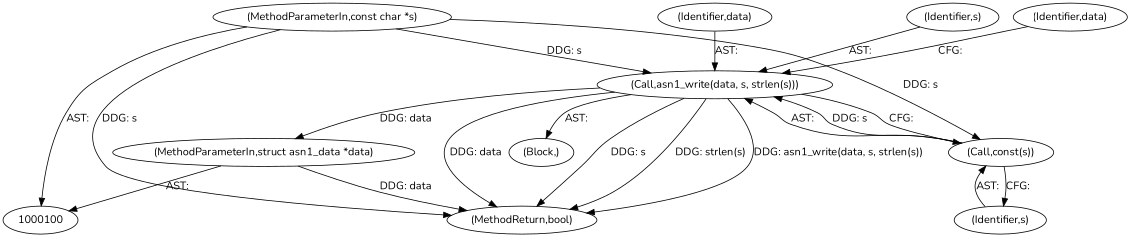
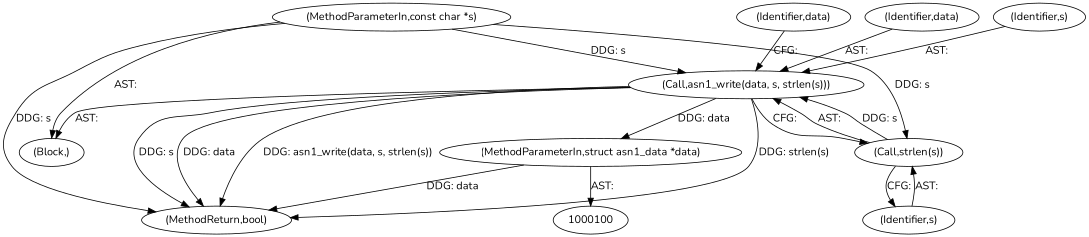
edge "(MethodParameterIn,const char *s)" -> "1000100": now "(MethodParameterIn,const char *s)" -> "(Block,)"
node "(Call,const(s))": label "(Call,const(s))" -> "(Call,strlen(s))"
